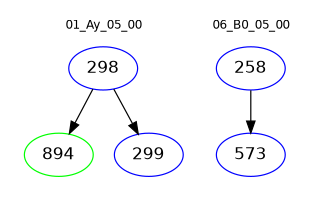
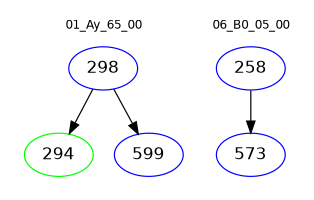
cluster "01_Ay_05_00": label "01_Ay_05_00" -> "01_Ay_65_00"
node "894": label "894" -> "294"
node "299": label "299" -> "599"
